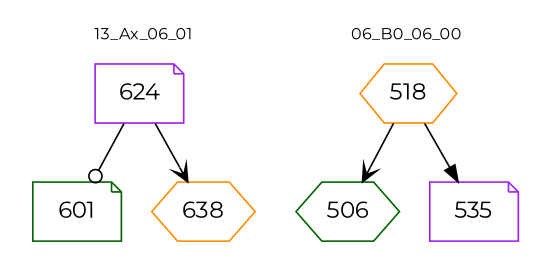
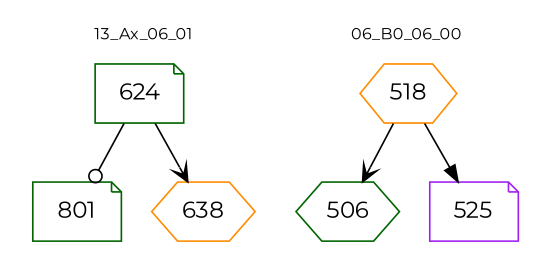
node "624": color purple -> darkgreen
node "601": label "601" -> "801"
node "535": label "535" -> "525"
